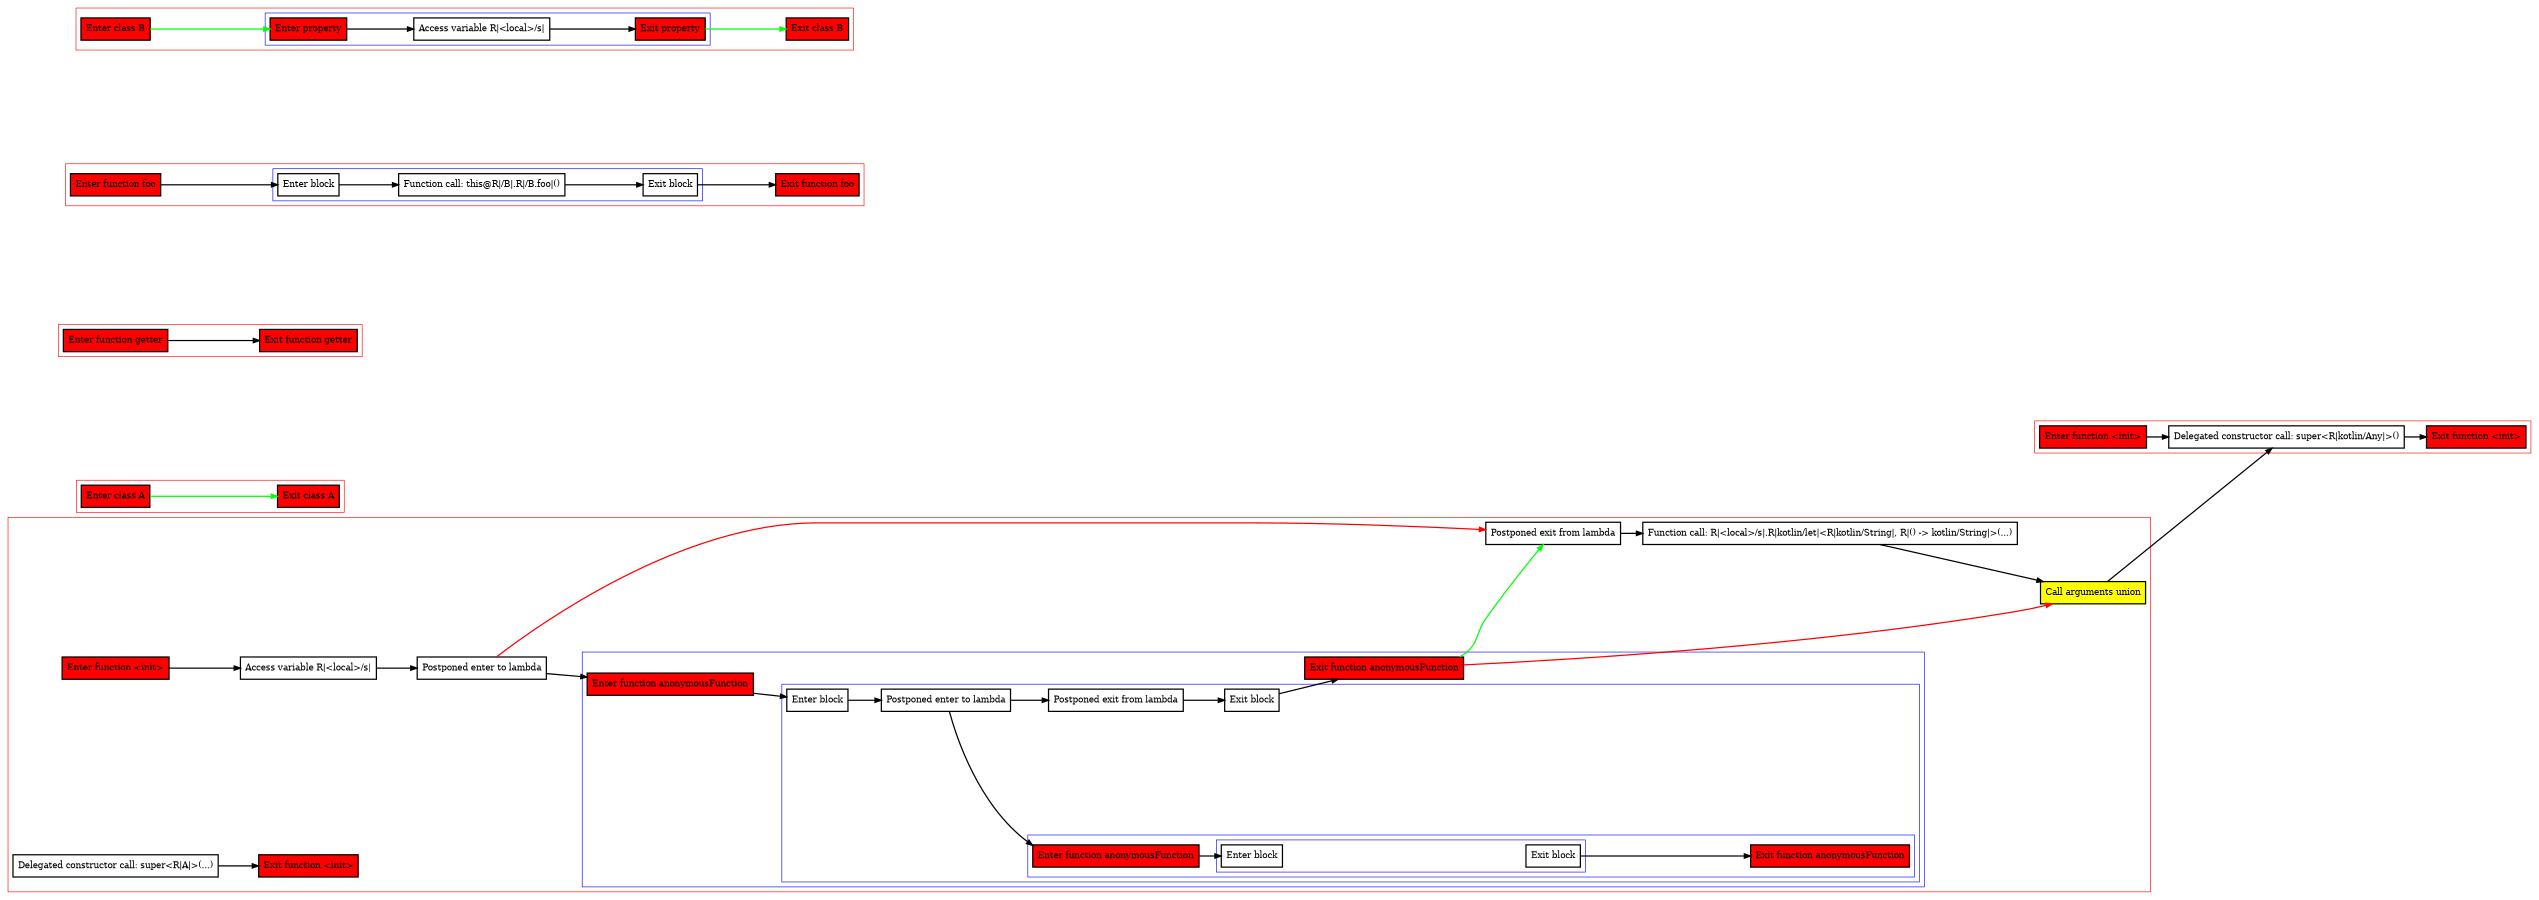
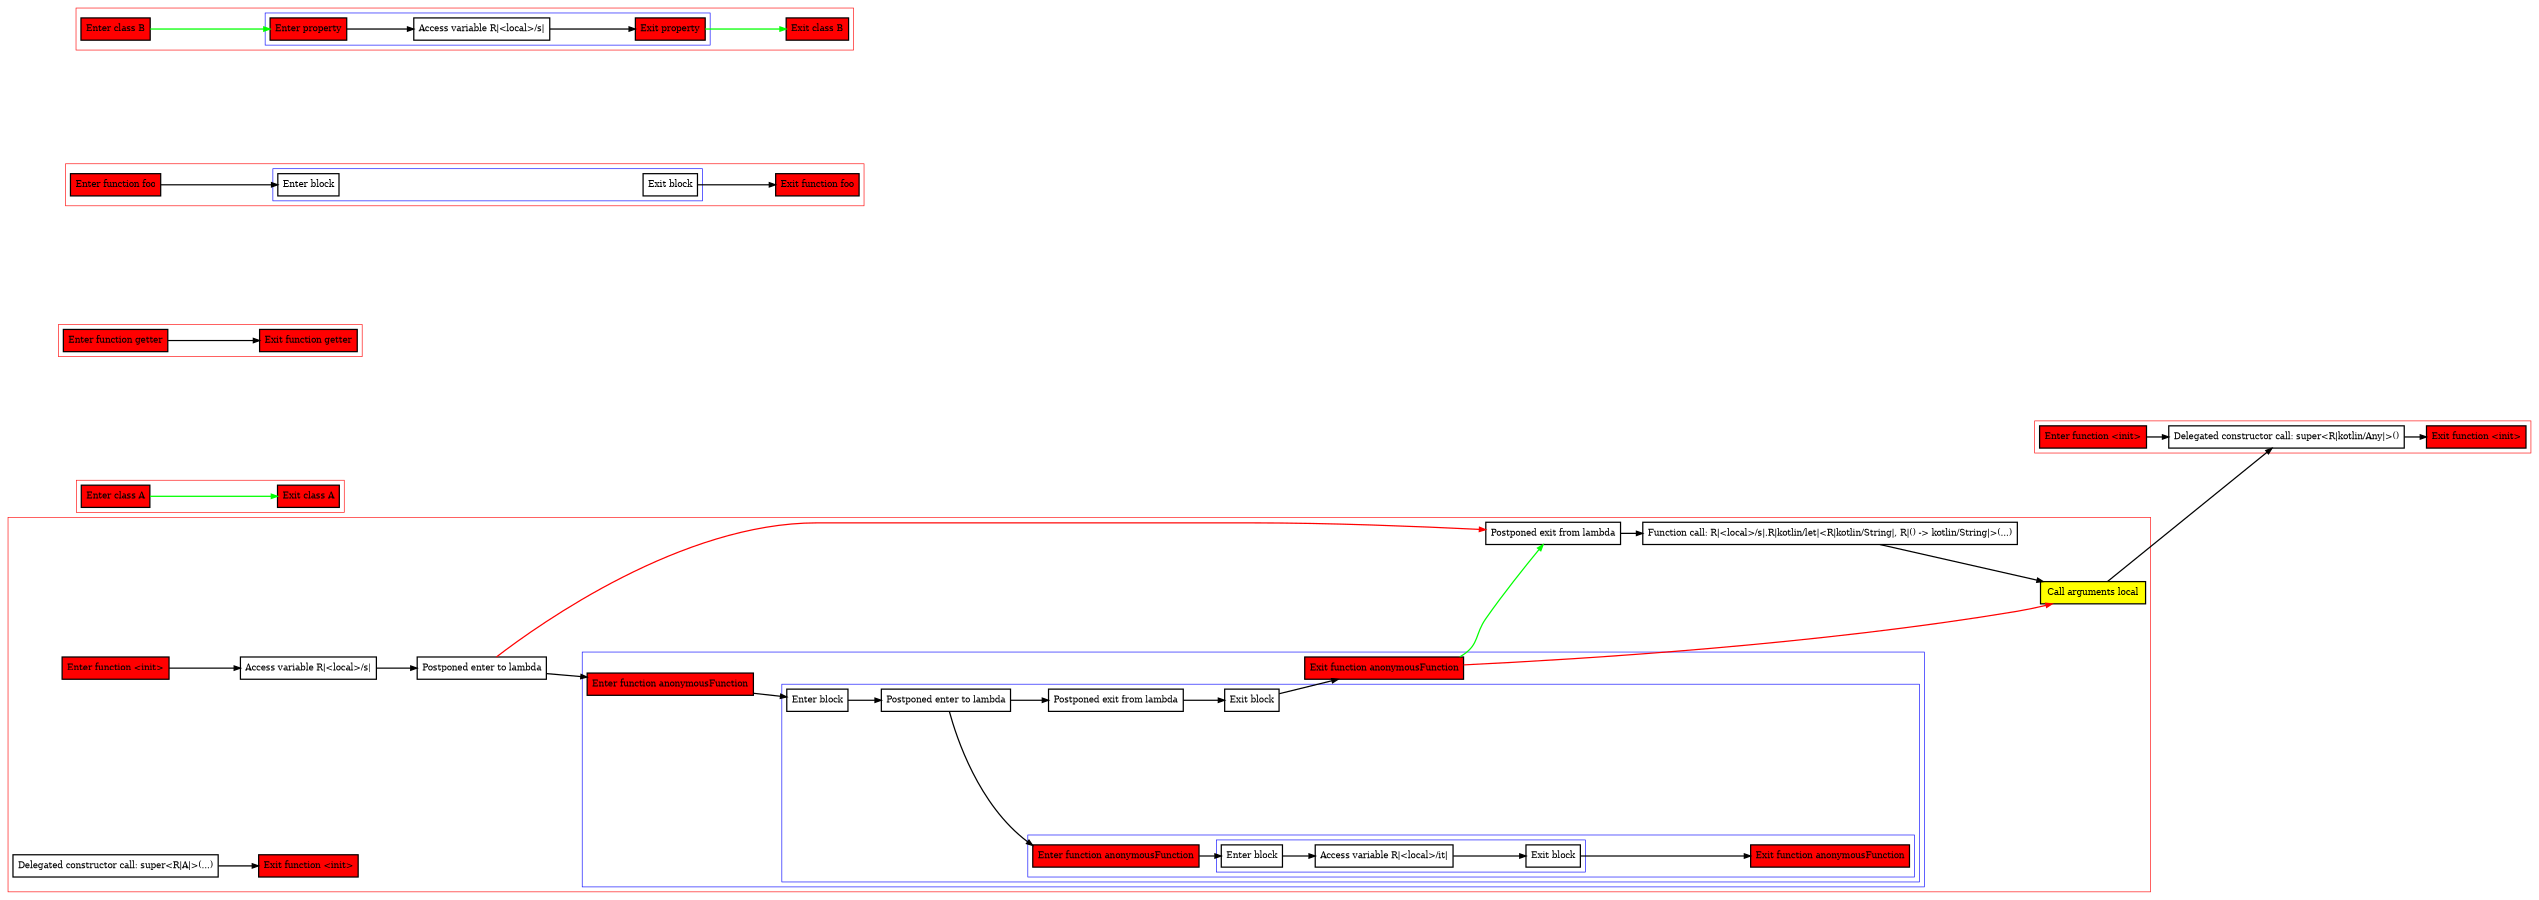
node "Function call: this@R|/B|.R|/B.foo|()": removed
node "Call arguments union": label "Call arguments union" -> "Call arguments local"
node "Access variable R|<local>/it|": added
